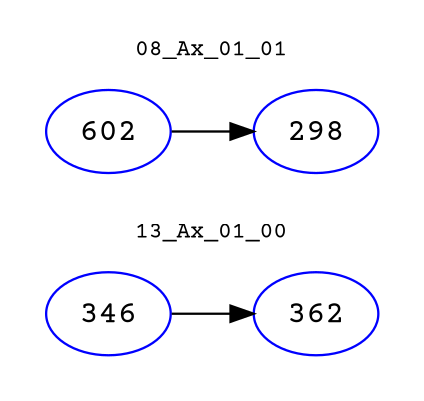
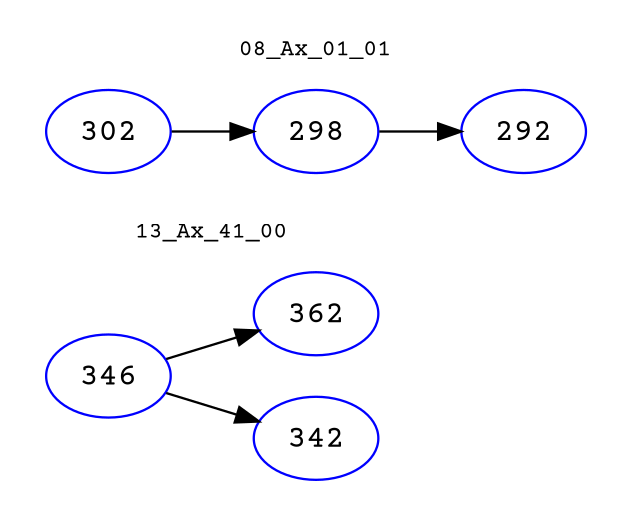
node "602": label "602" -> "302"
node "292": added
cluster "13_Ax_01_00": label "13_Ax_01_00" -> "13_Ax_41_00"
node "342": added
